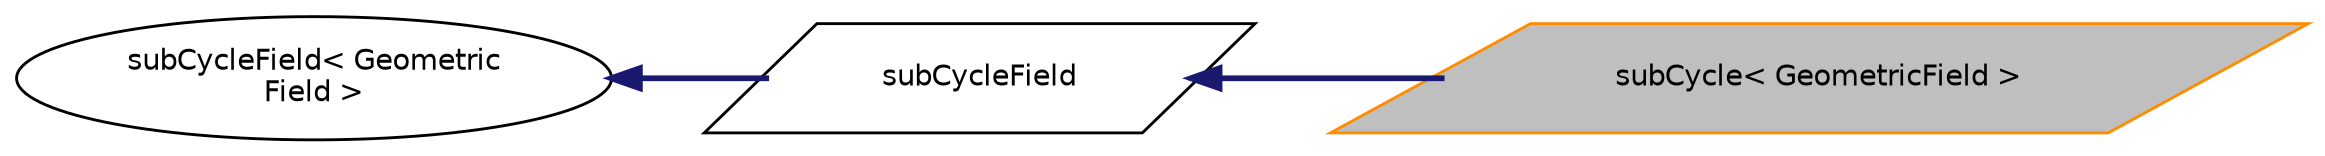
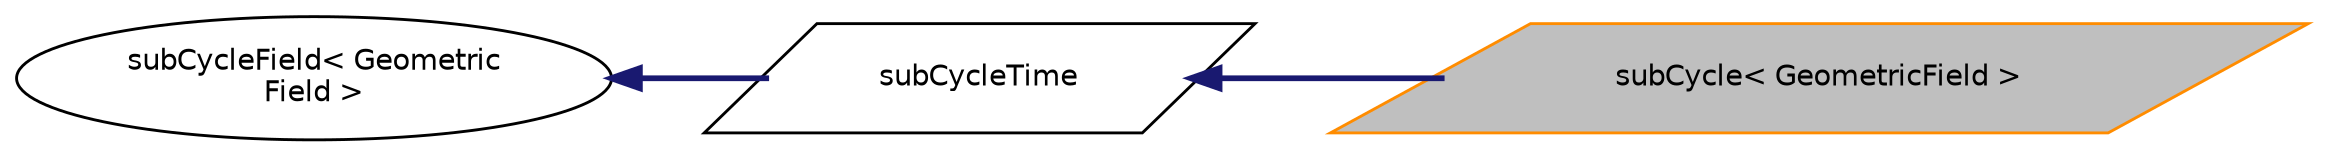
node "subCycleField": label "subCycleField" -> "subCycleTime"
